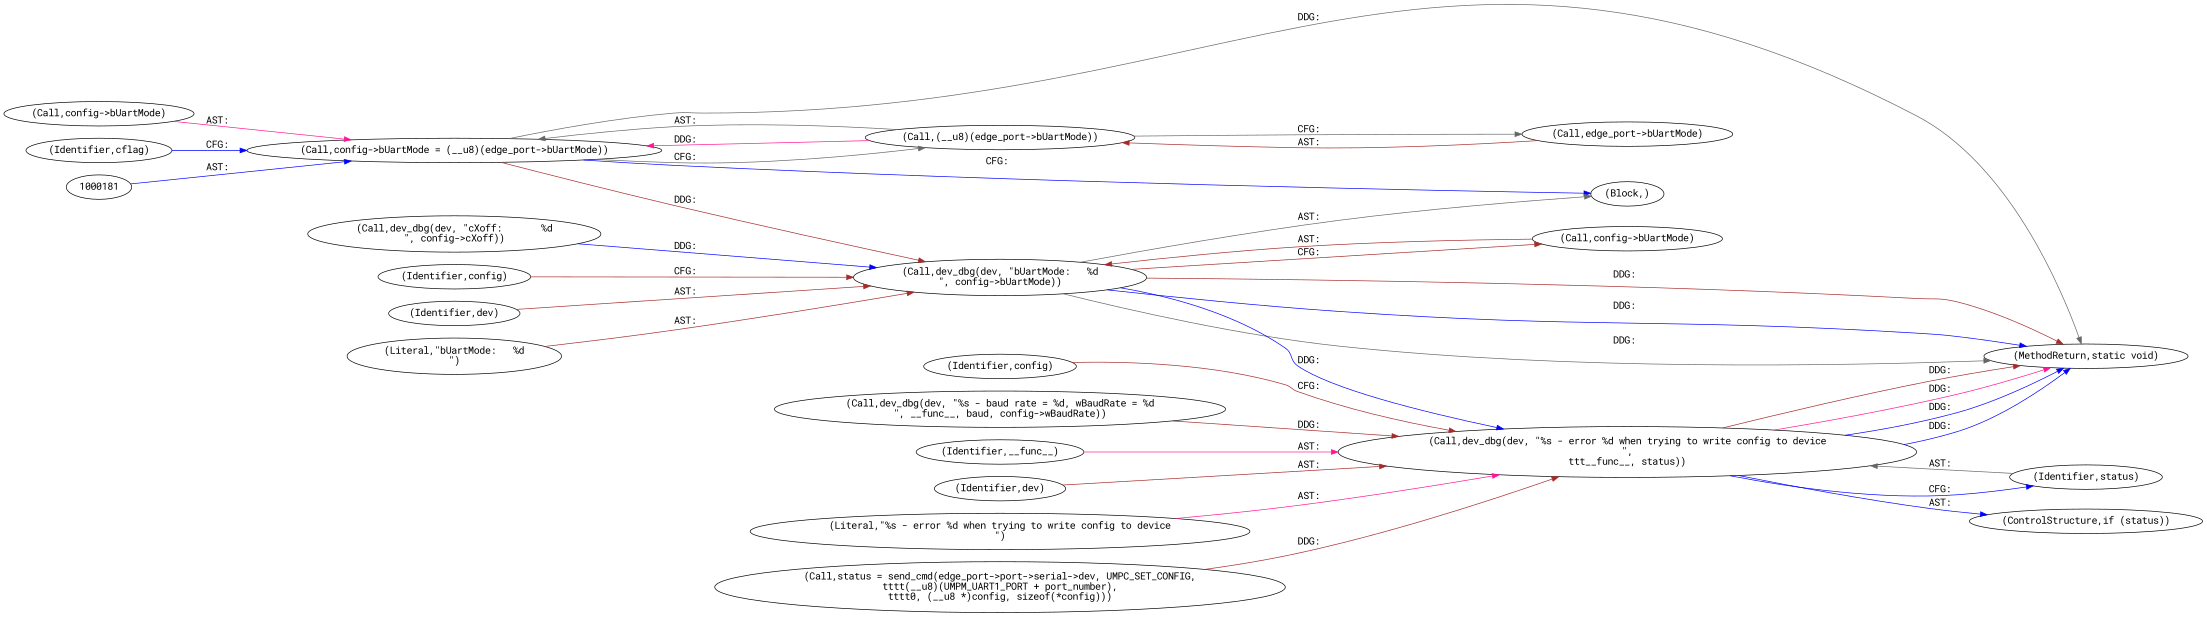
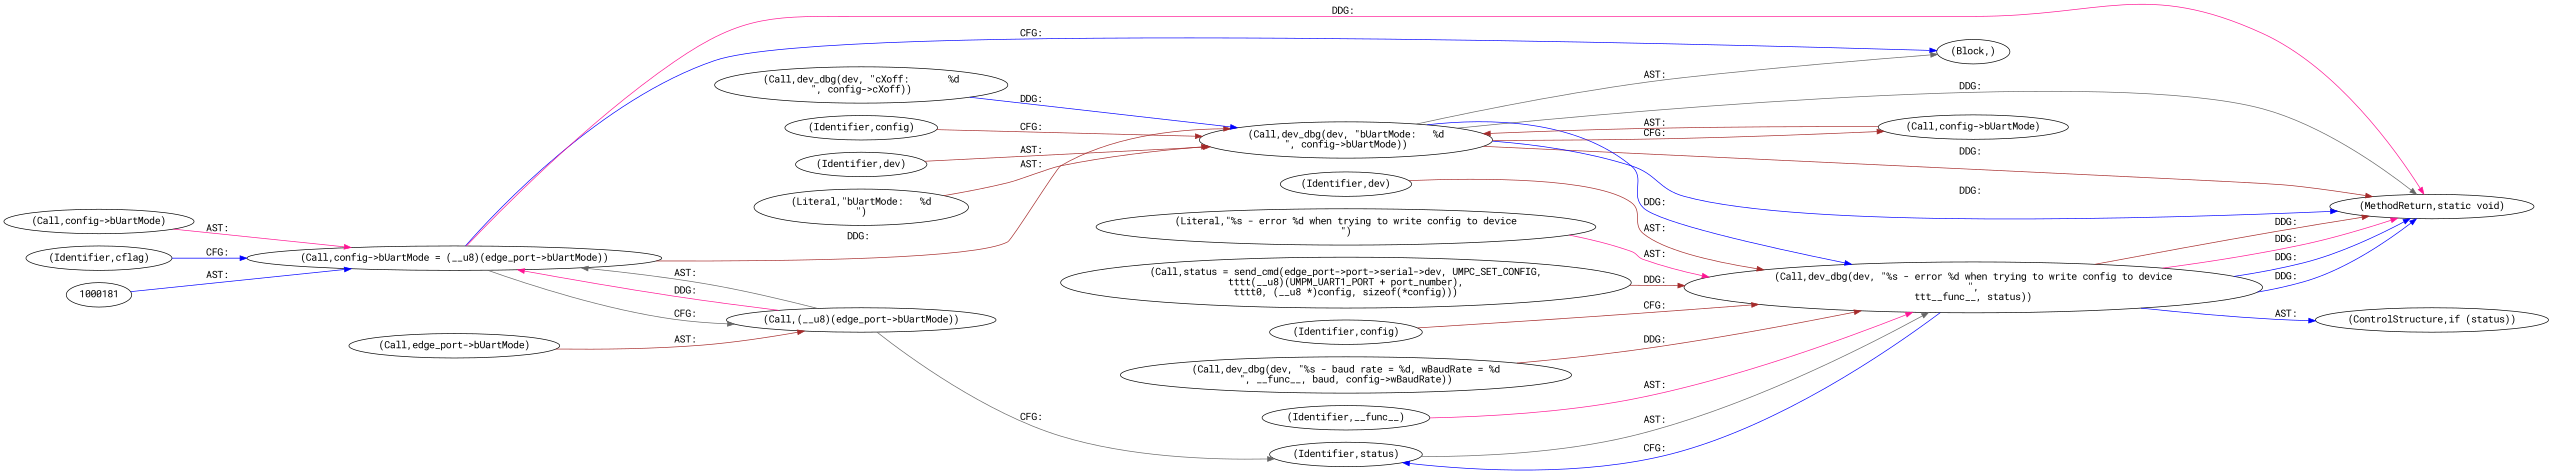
edge "(Call,config->bUartMode = (__u8)(edge_port->bUartMode))" -> "(MethodReturn,static void)": color gray40 -> deeppink
edge "(Call,(__u8)(edge_port->bUartMode))" -> "(Call,edge_port->bUartMode)": now "(Call,(__u8)(edge_port->bUartMode))" -> "(Identifier,status)"
